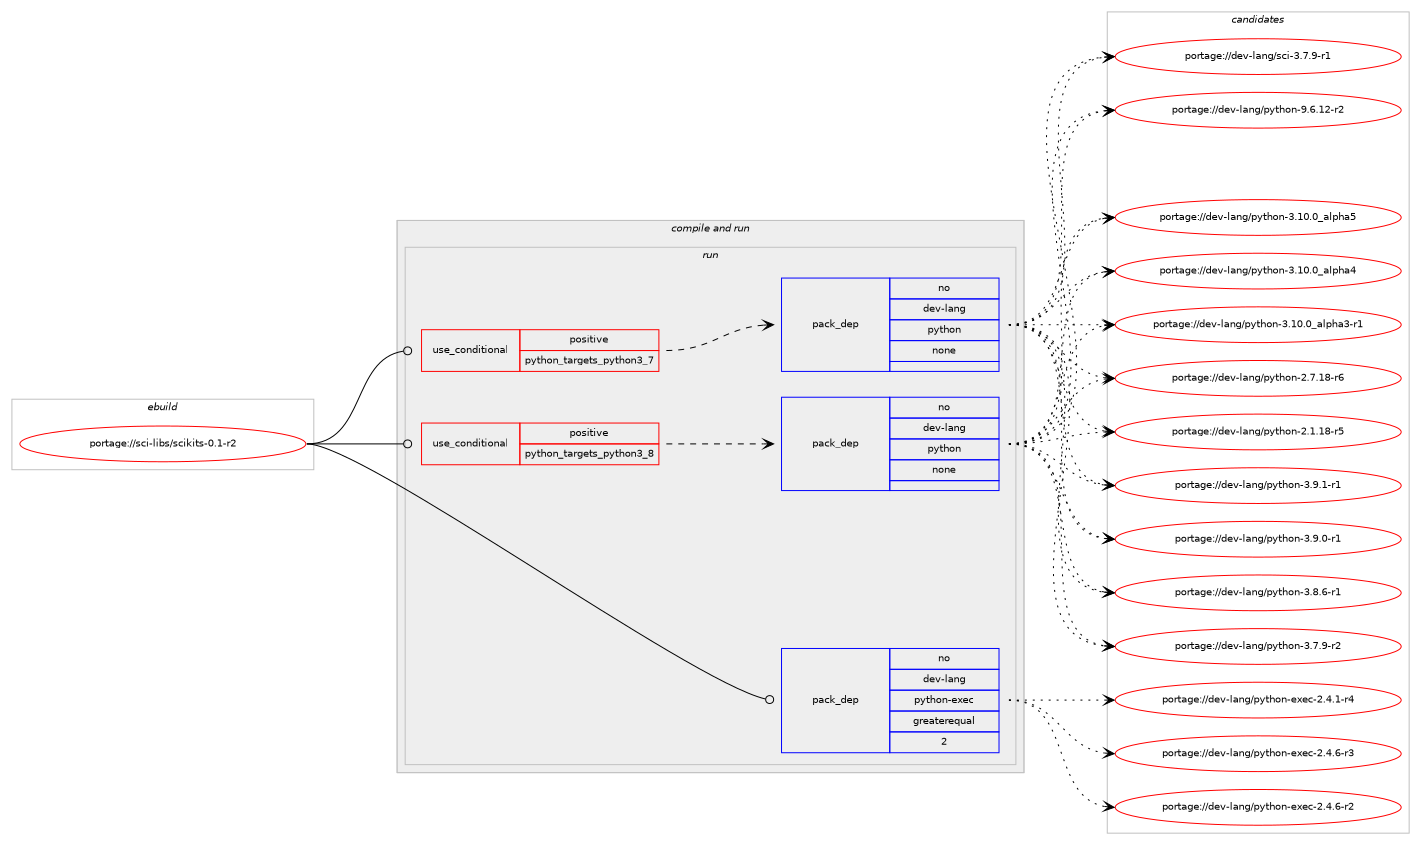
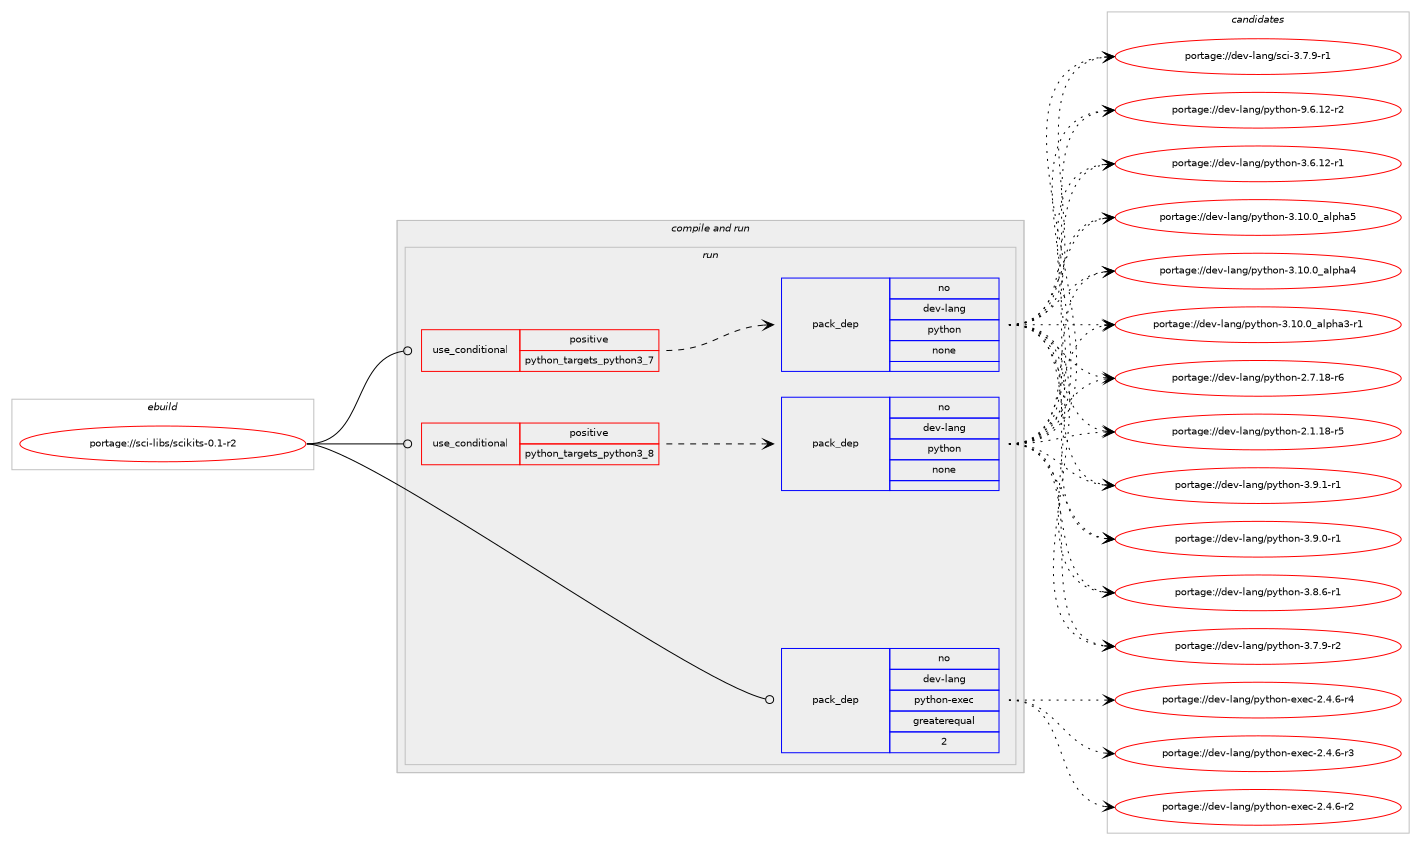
node "portage://dev-lang/python-3.6.12-r1": added
node "portage://dev-lang/python-exec-2.4.1-r4": label "portage://dev-lang/python-exec-2.4.1-r4" -> "portage://dev-lang/python-exec-2.4.6-r4"
